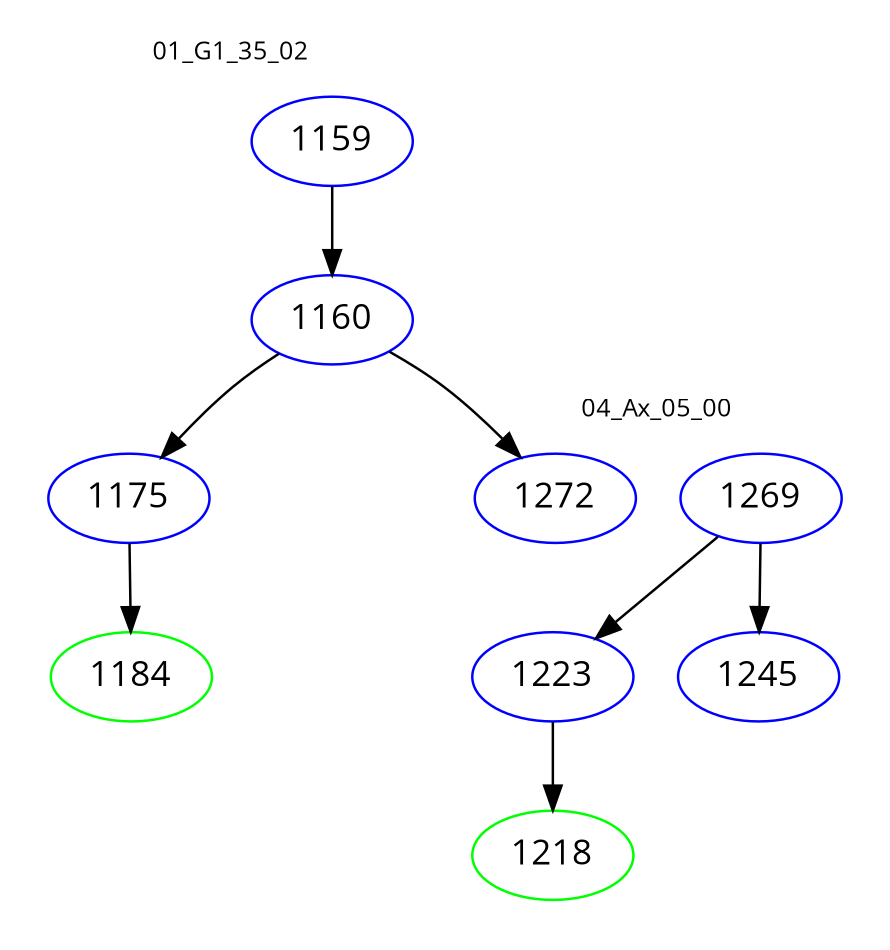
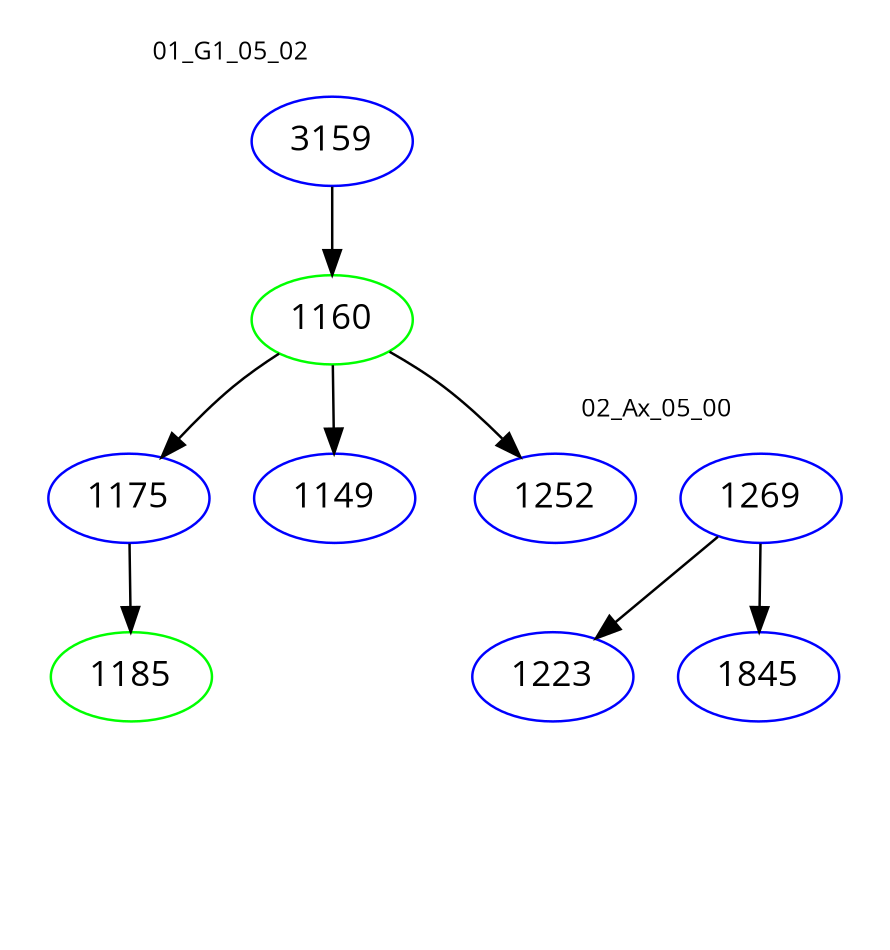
cluster "01_G1_35_02": label "01_G1_35_02" -> "01_G1_05_02"
node "1159": label "1159" -> "3159"
node "1160": color blue -> green
cluster "04_Ax_05_00": label "04_Ax_05_00" -> "02_Ax_05_00"
node "1149": added
node "1272": label "1272" -> "1252"
node "1184": label "1184" -> "1185"
node "1245": label "1245" -> "1845"
node "1218": removed
